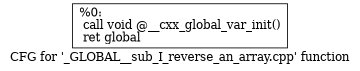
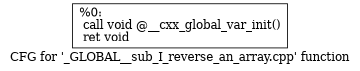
node "%0:": text "ret global" -> "ret void"
